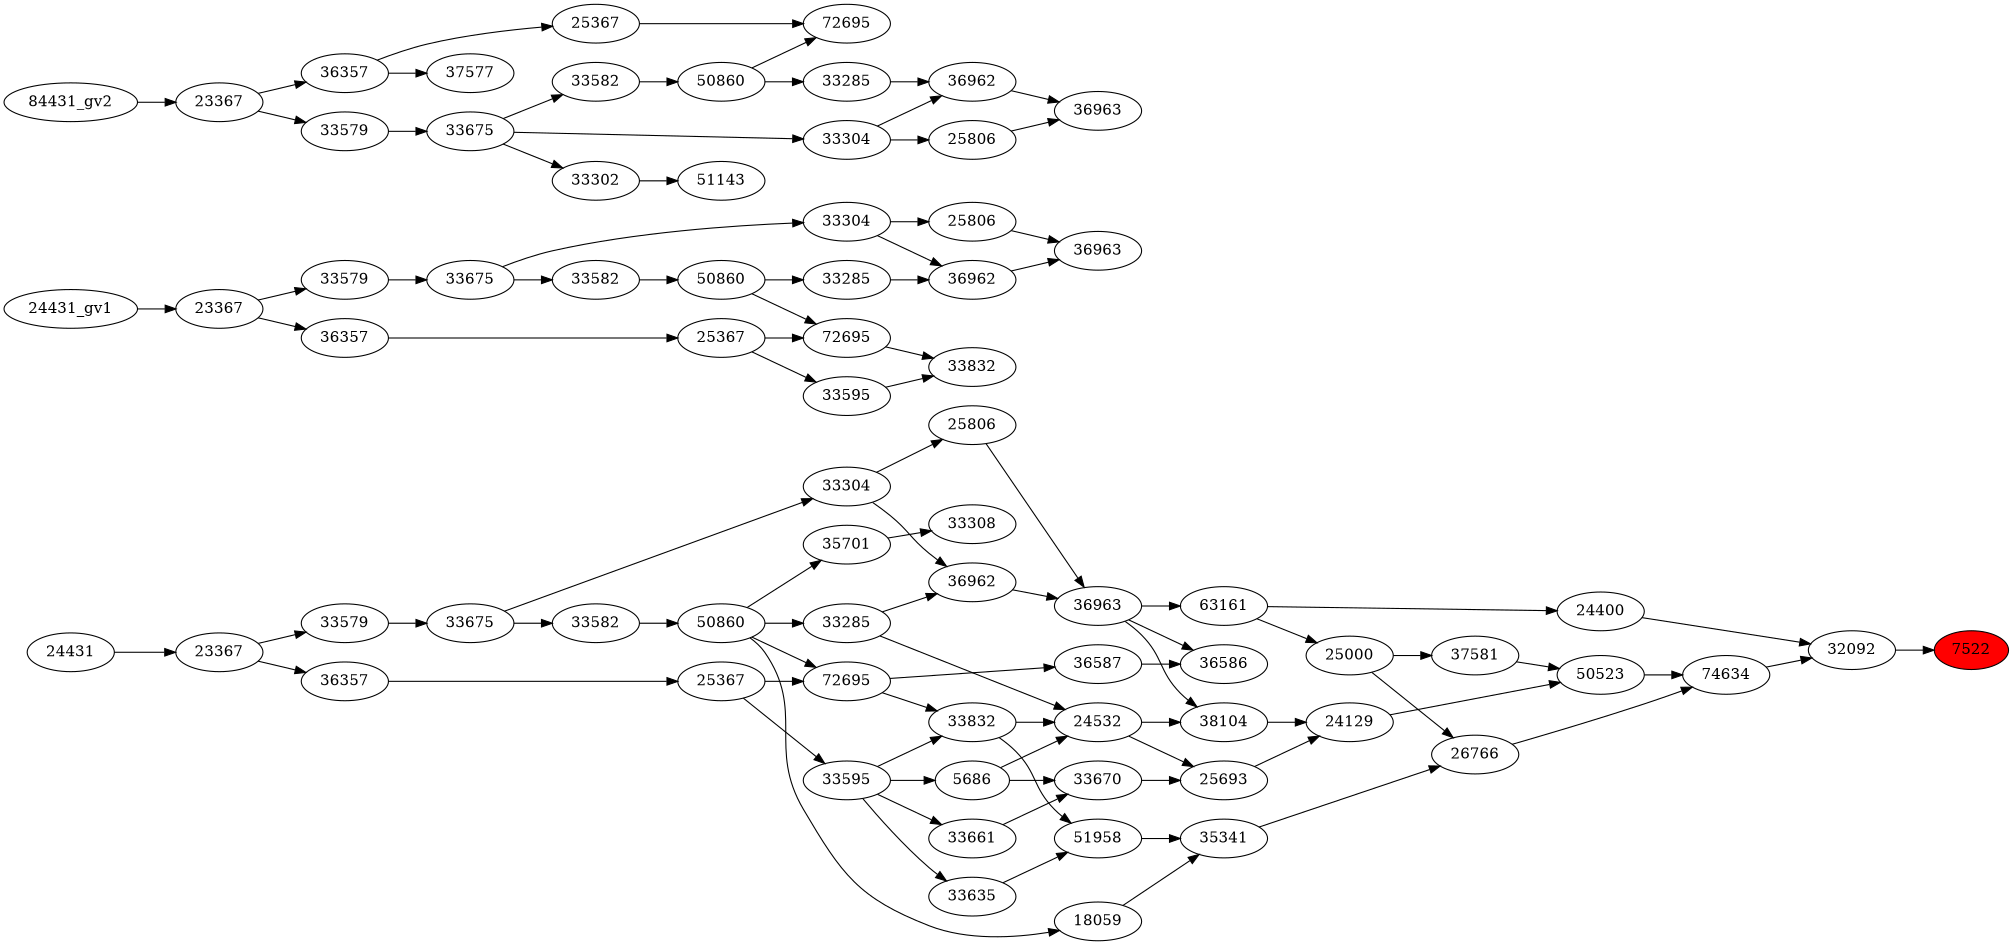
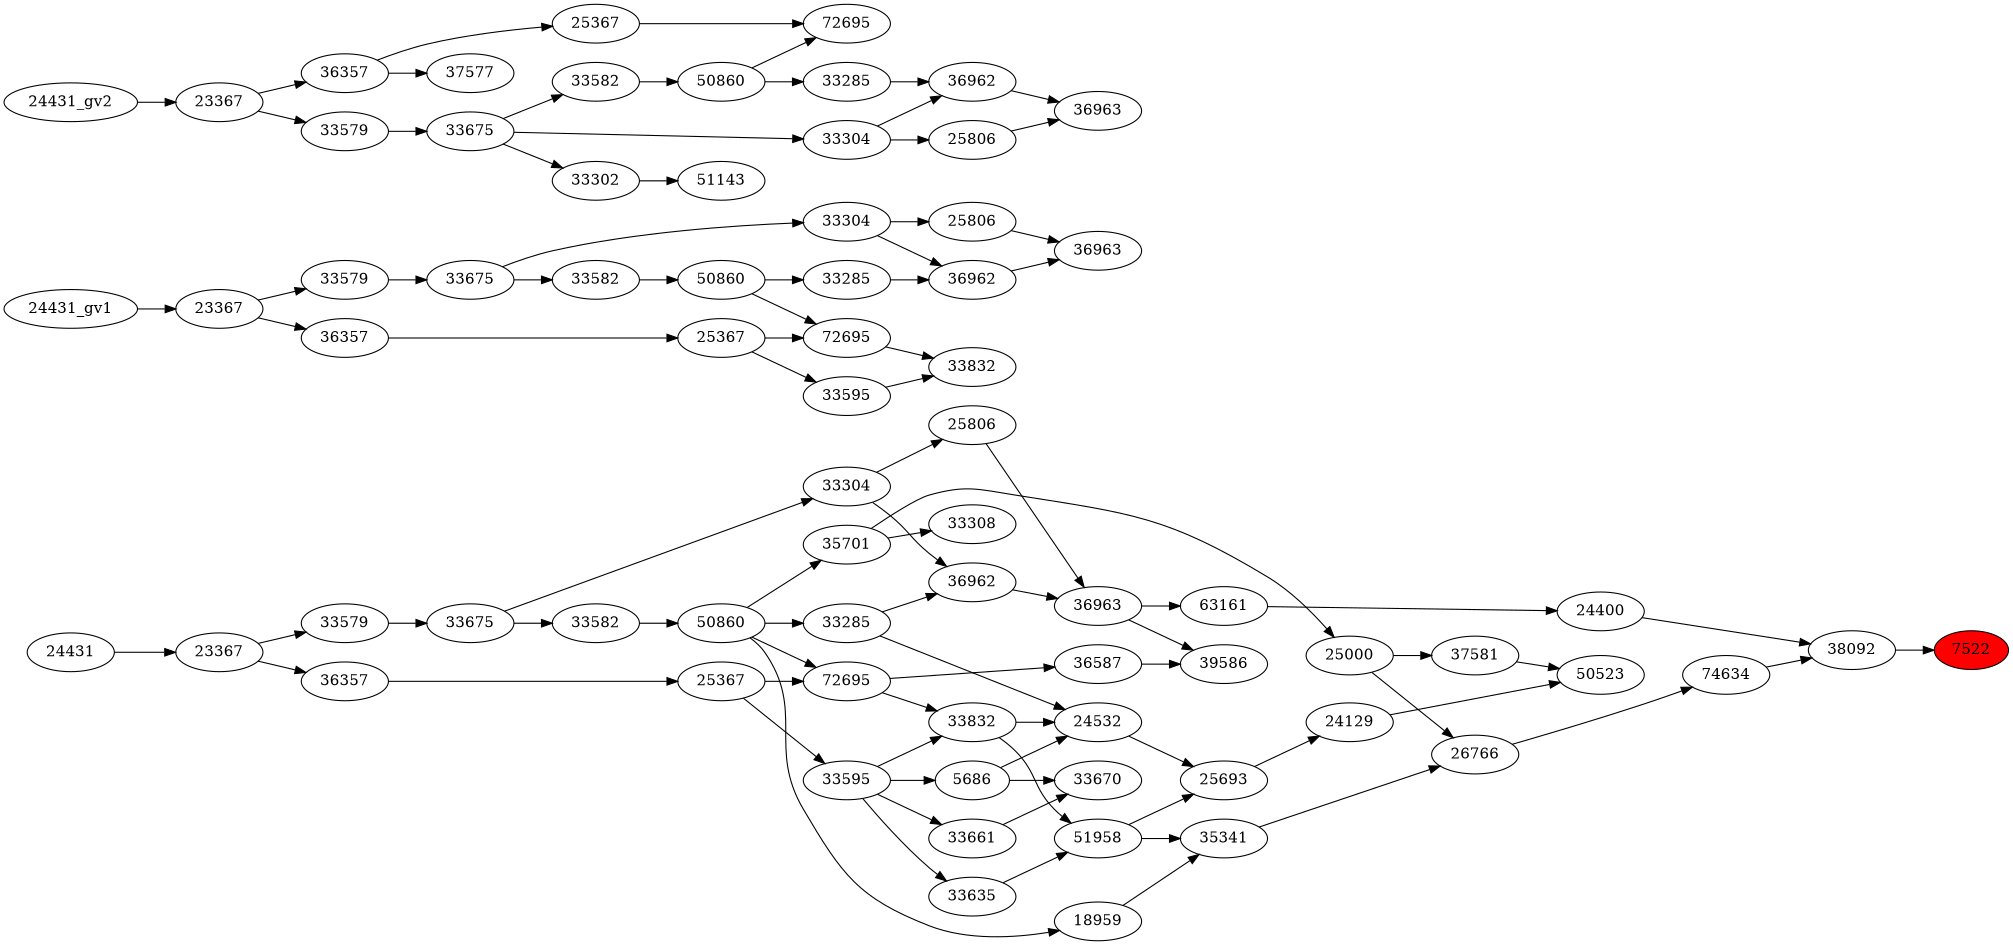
node "84431_gv2": label "84431_gv2" -> "24431_gv2"
edge "63161" -> "25000": now "35701" -> "25000"
node "32092": label "32092" -> "38092"
node "36586": label "36586" -> "39586"
edge "50523" -> "74634": removed
node "38104": removed
edge "33670" -> "25693": now "51958" -> "25693"
node "18059": label "18059" -> "18959"
